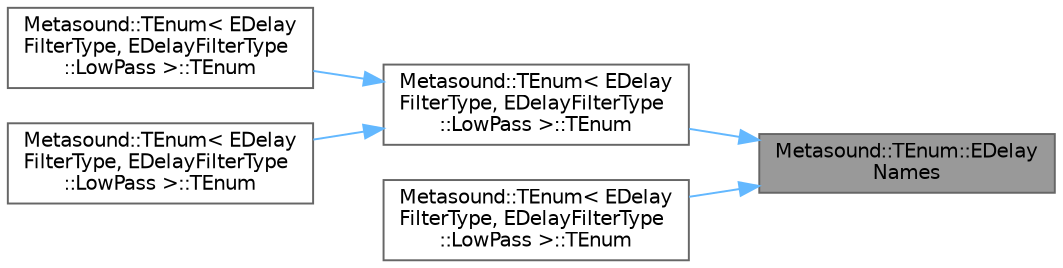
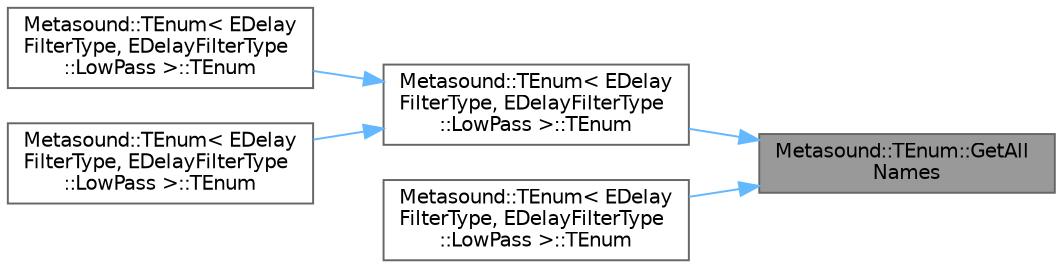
node "Metasound::TEnum::EDelay Names": label "Metasound::TEnum::EDelay Names" -> "Metasound::TEnum::GetAll Names"
